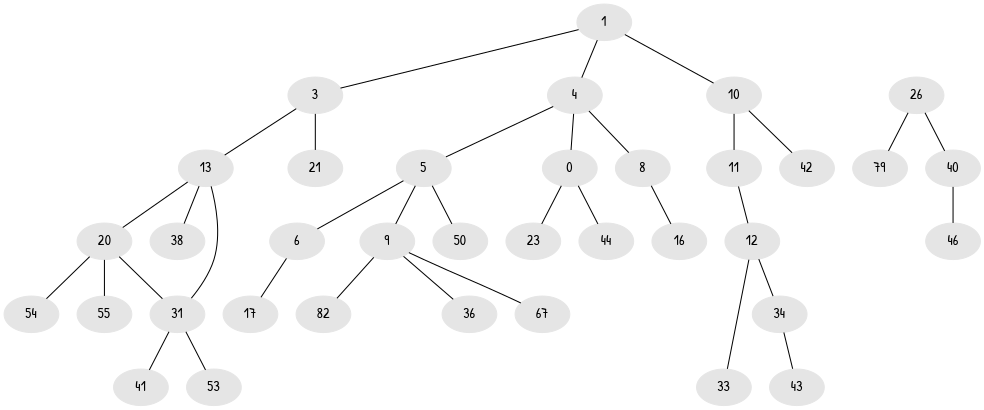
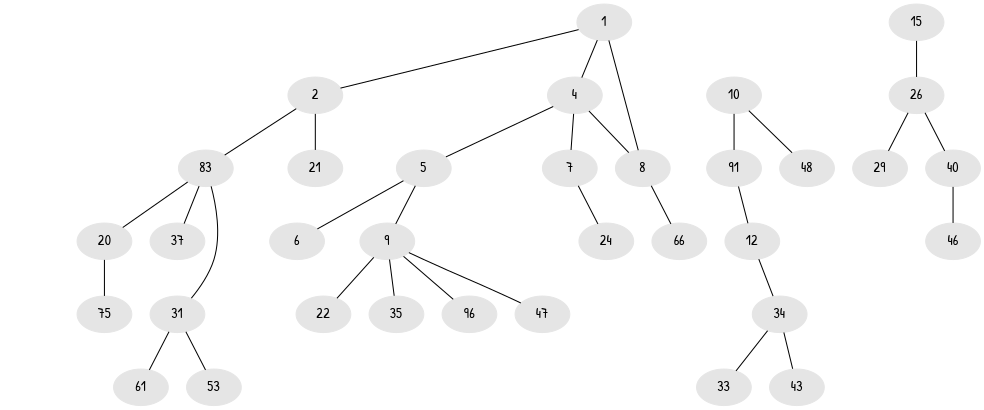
node "15": added
edge "1" -- "10": now "1" -- "8"
node "3": label "3" -> "2"
node "13": label "13" -> "83"
node "0": label "0" -> "7"
node "11": label "11" -> "91"
node "42": label "42" -> "48"
node "79": label "79" -> "29"
node "38": label "38" -> "37"
node "50": removed
node "23": removed
node "44": label "44" -> "24"
node "16": label "16" -> "66"
edge "20" -- "31": removed
node "54": removed
node "55": label "55" -> "75"
node "17": removed
node "82": label "82" -> "22"
node "35": added
node "36": label "36" -> "96"
node "67": label "67" -> "47"
edge "12" -- "33": now "34" -- "33"
node "41": label "41" -> "61"
